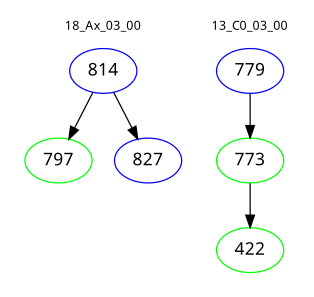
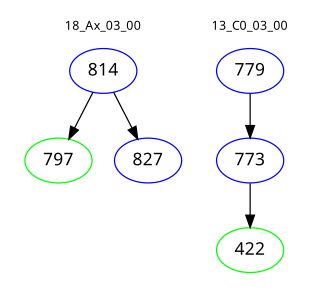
node "773": color green -> blue
